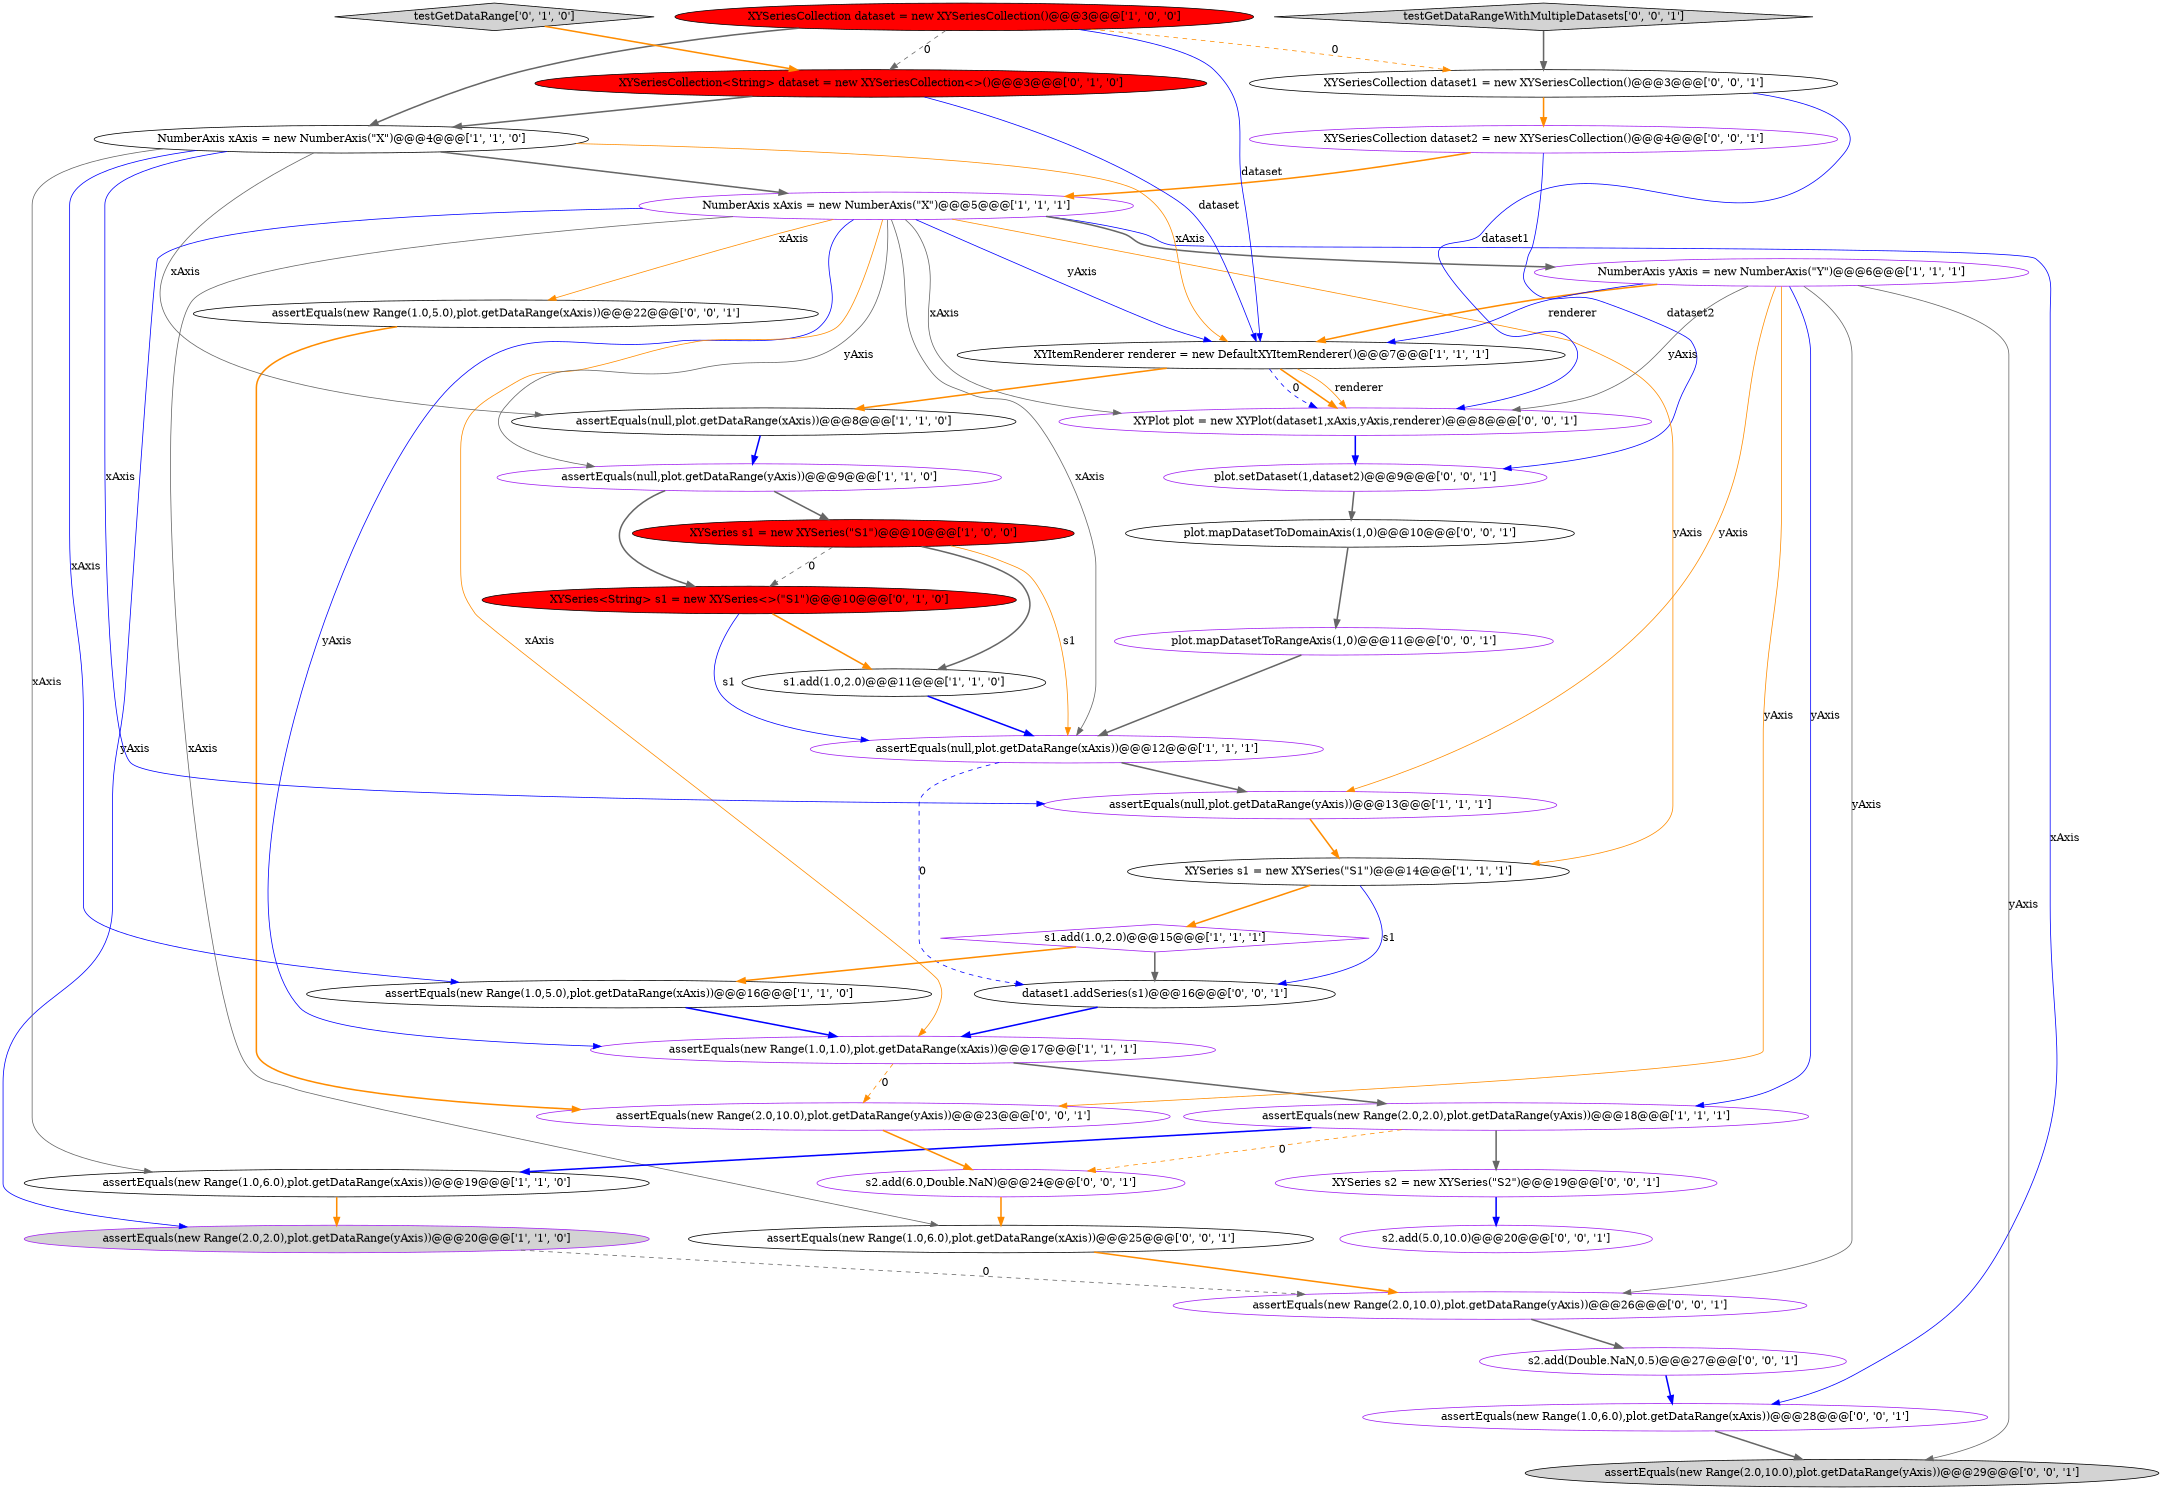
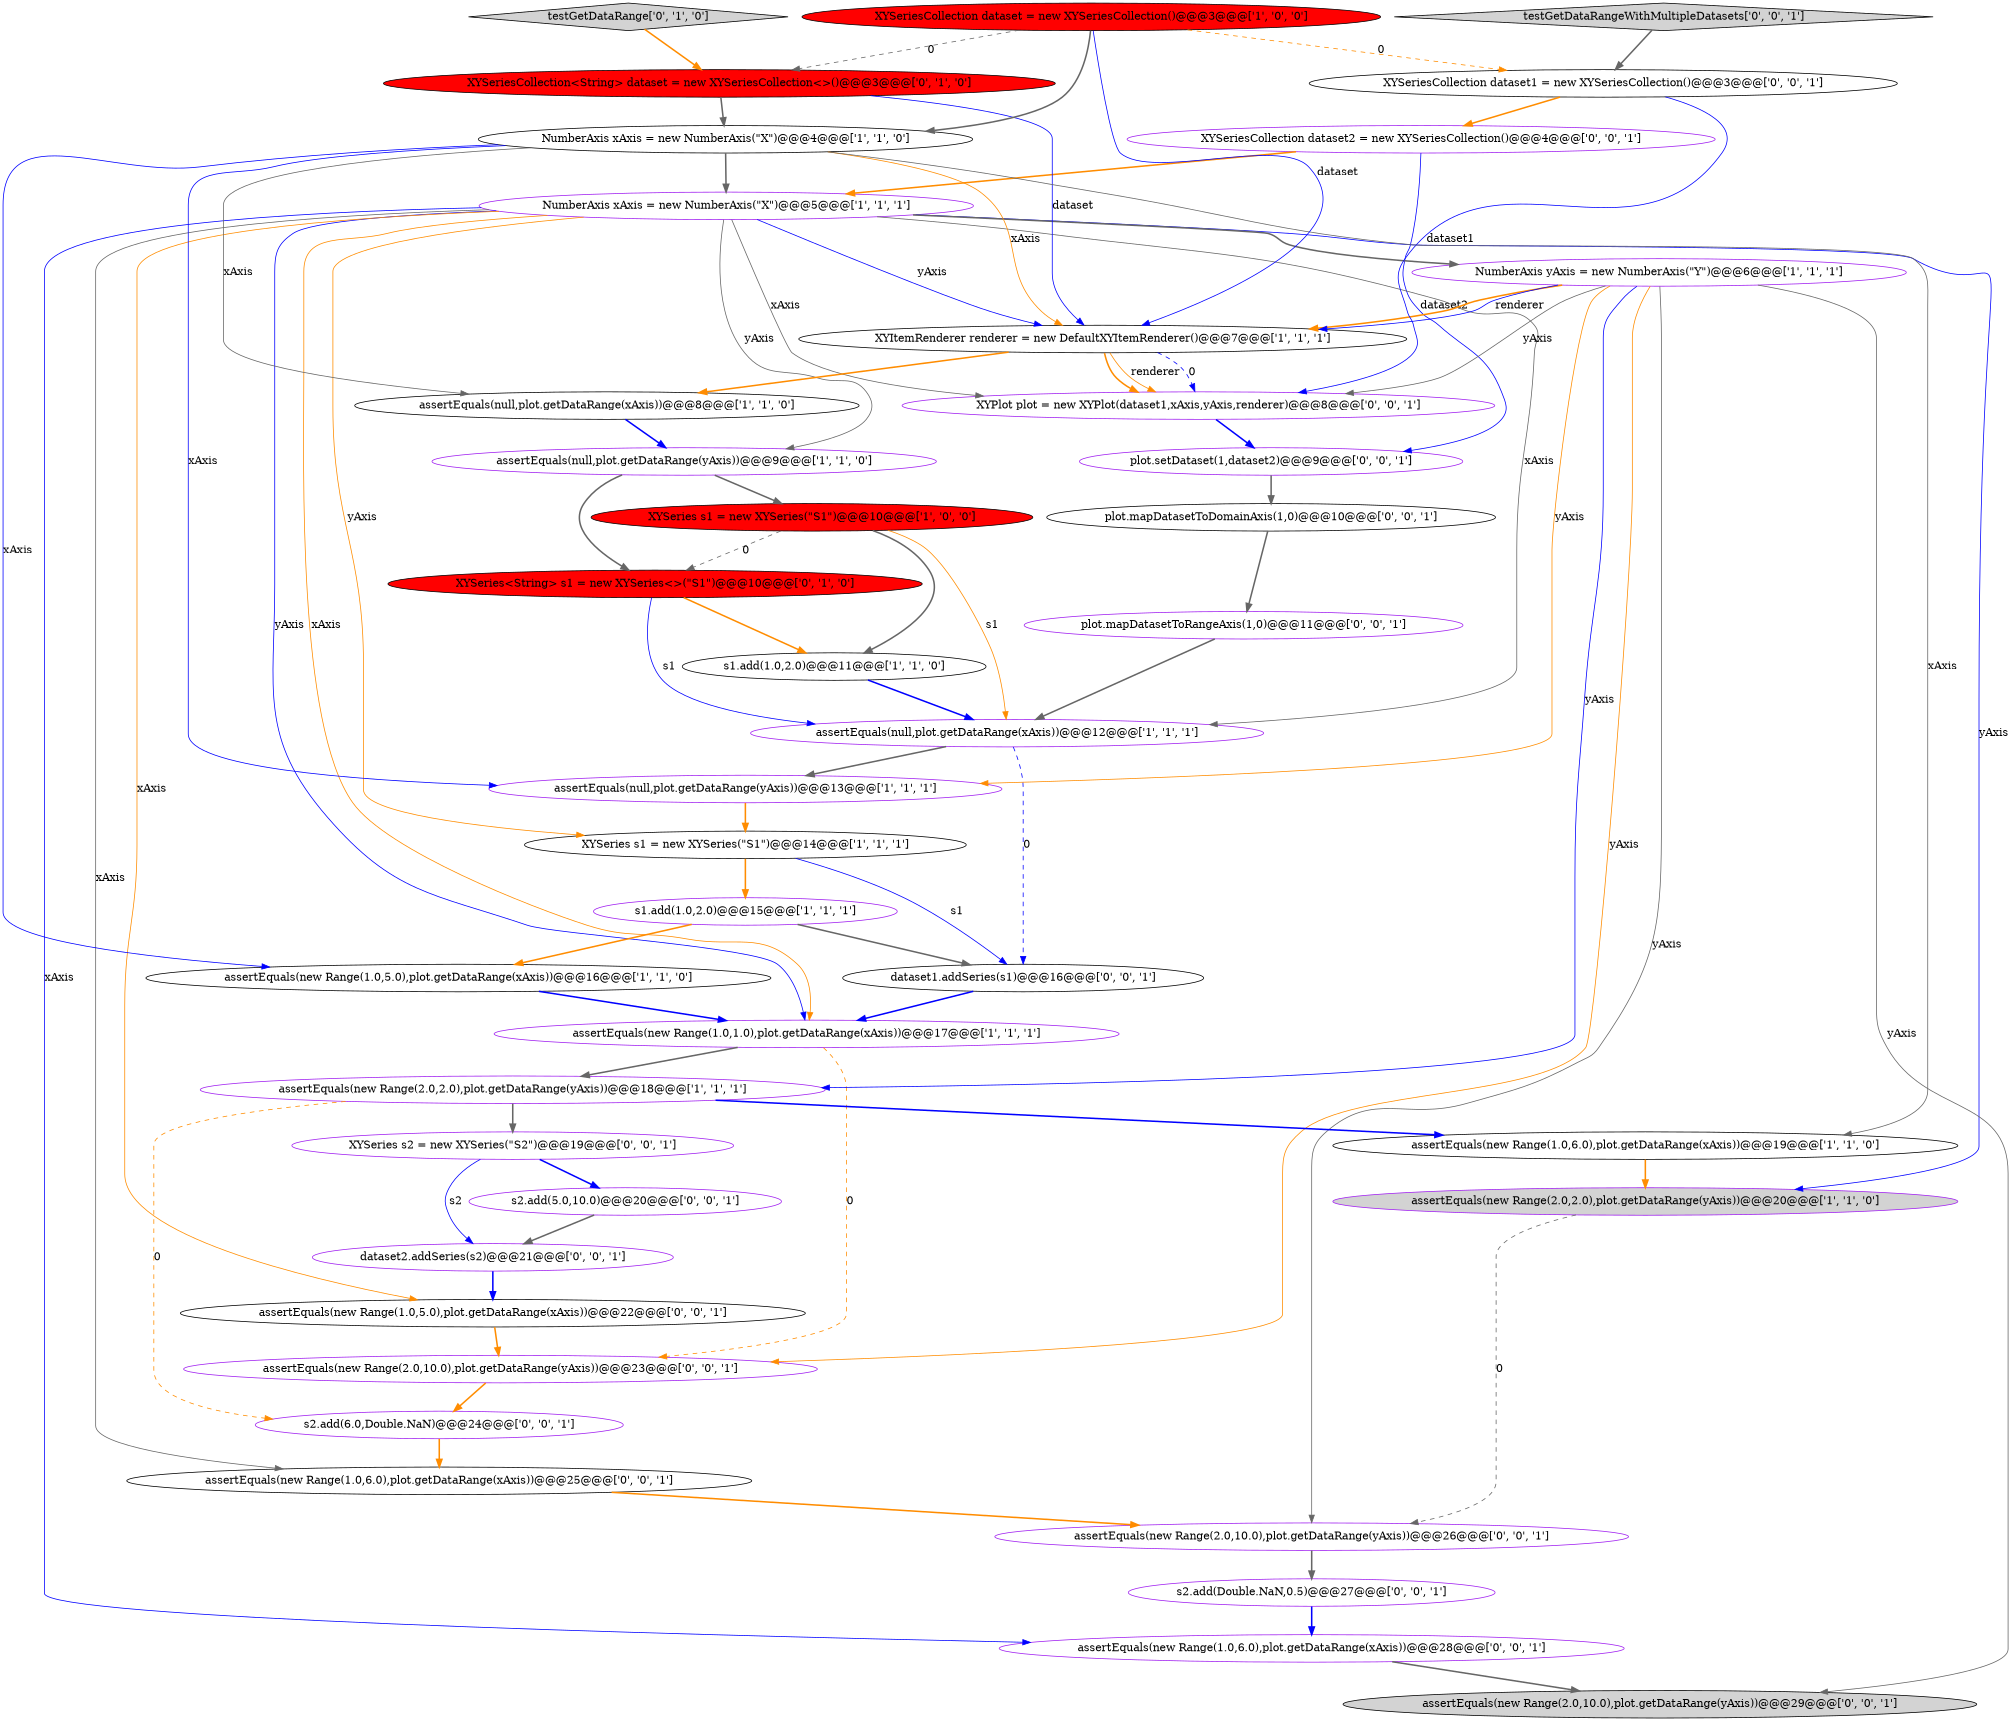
node "s1.add(1.0,2.0)@@@15@@@['1', '1', '1']": shape diamond -> ellipse
node "dataset2.addSeries(s2)@@@21@@@['0', '0', '1']": added
